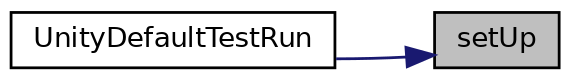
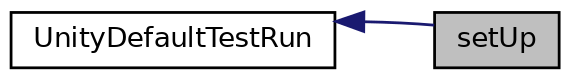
edge "UnityDefaultTestRun" -> "setUp": reversed
